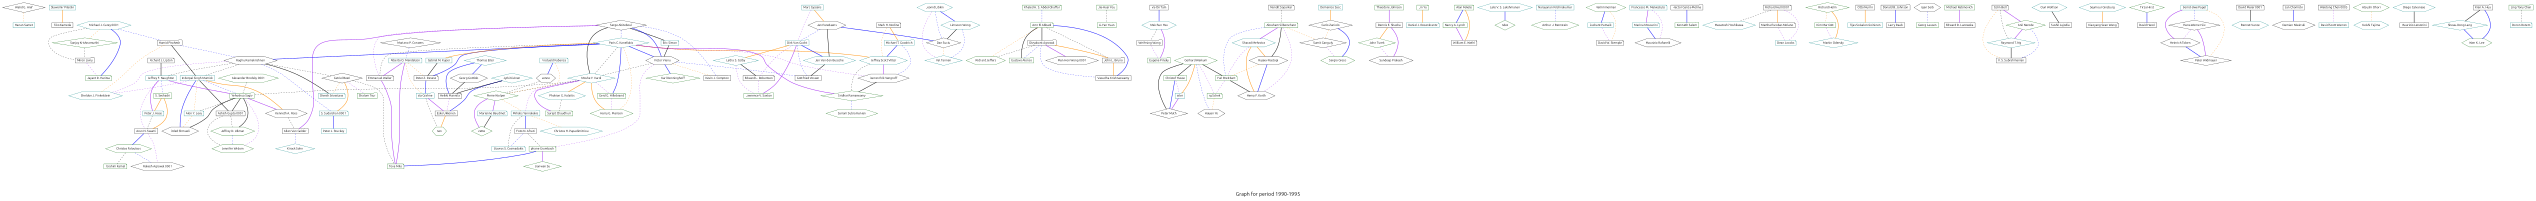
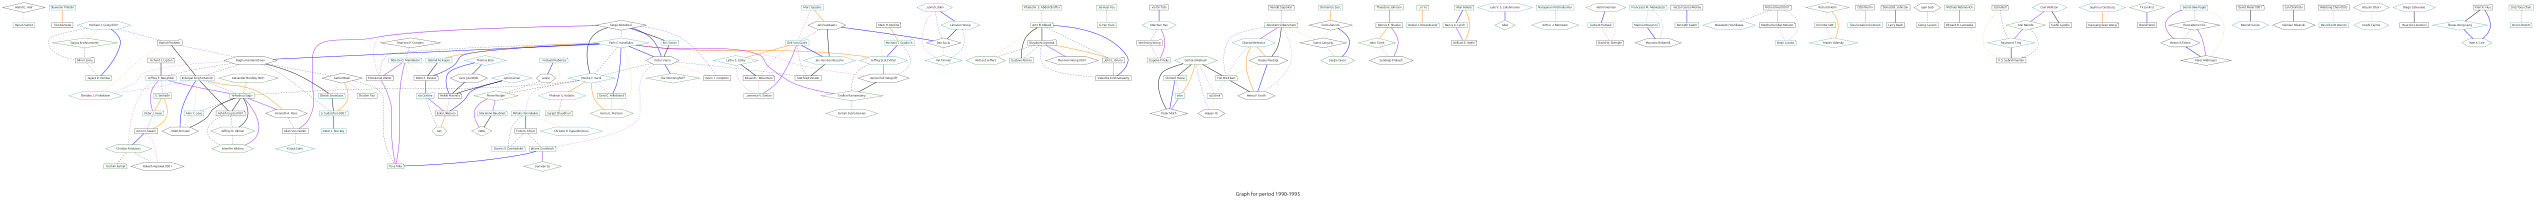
edge "Francesco M. Malvestuto" -- "Marina Moscarini": style bold -> dashed
edge "Colin Bell" -- "Anil Nerode": now "Ouri Wolfson" -- "Anil Nerode"
edge "Moshe Y. Vardi" -- "Surajit Chaudhuri": removed
edge "Jeffrey F. Naughton" -- "Arun N. Swami": now "Jeffrey F. Naughton" -- "Christos Faloutsos"
edge "Divesh Srivastava" -- "S. Sudarshan 0001": added
edge "Yehoshua Sagiv" -- "Jennifer Widom": style dashed -> bold
